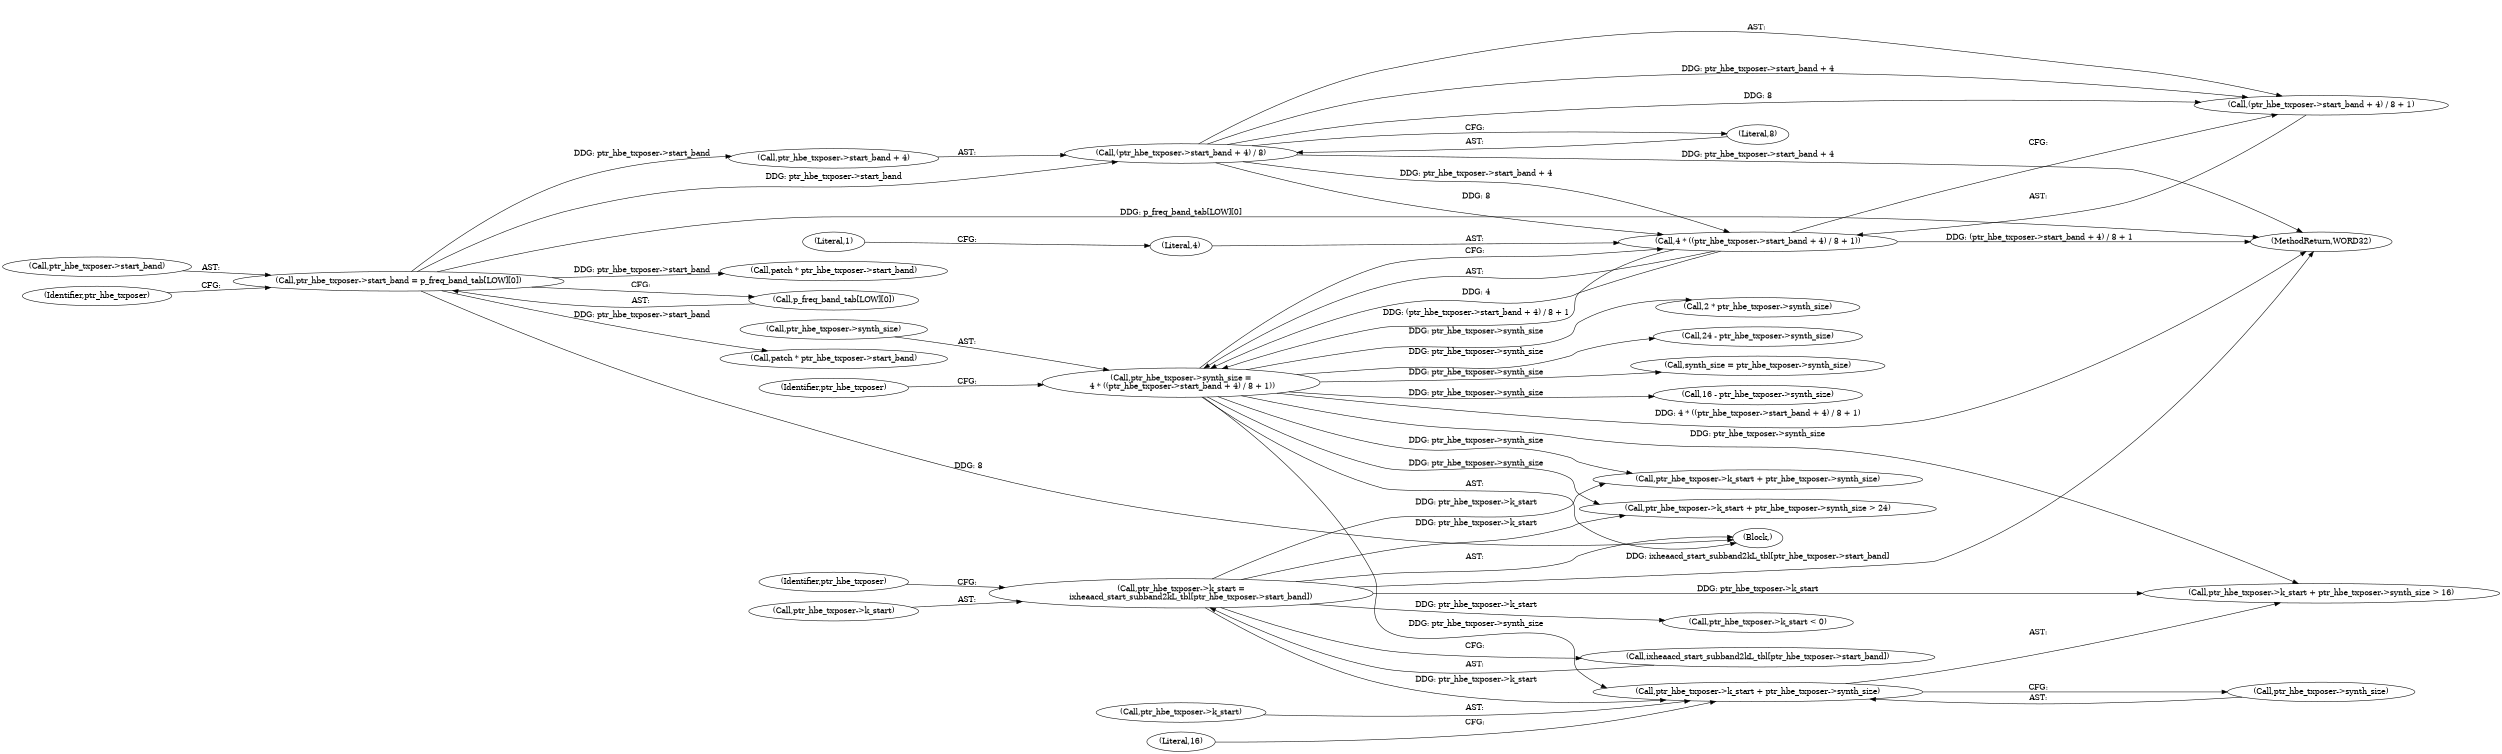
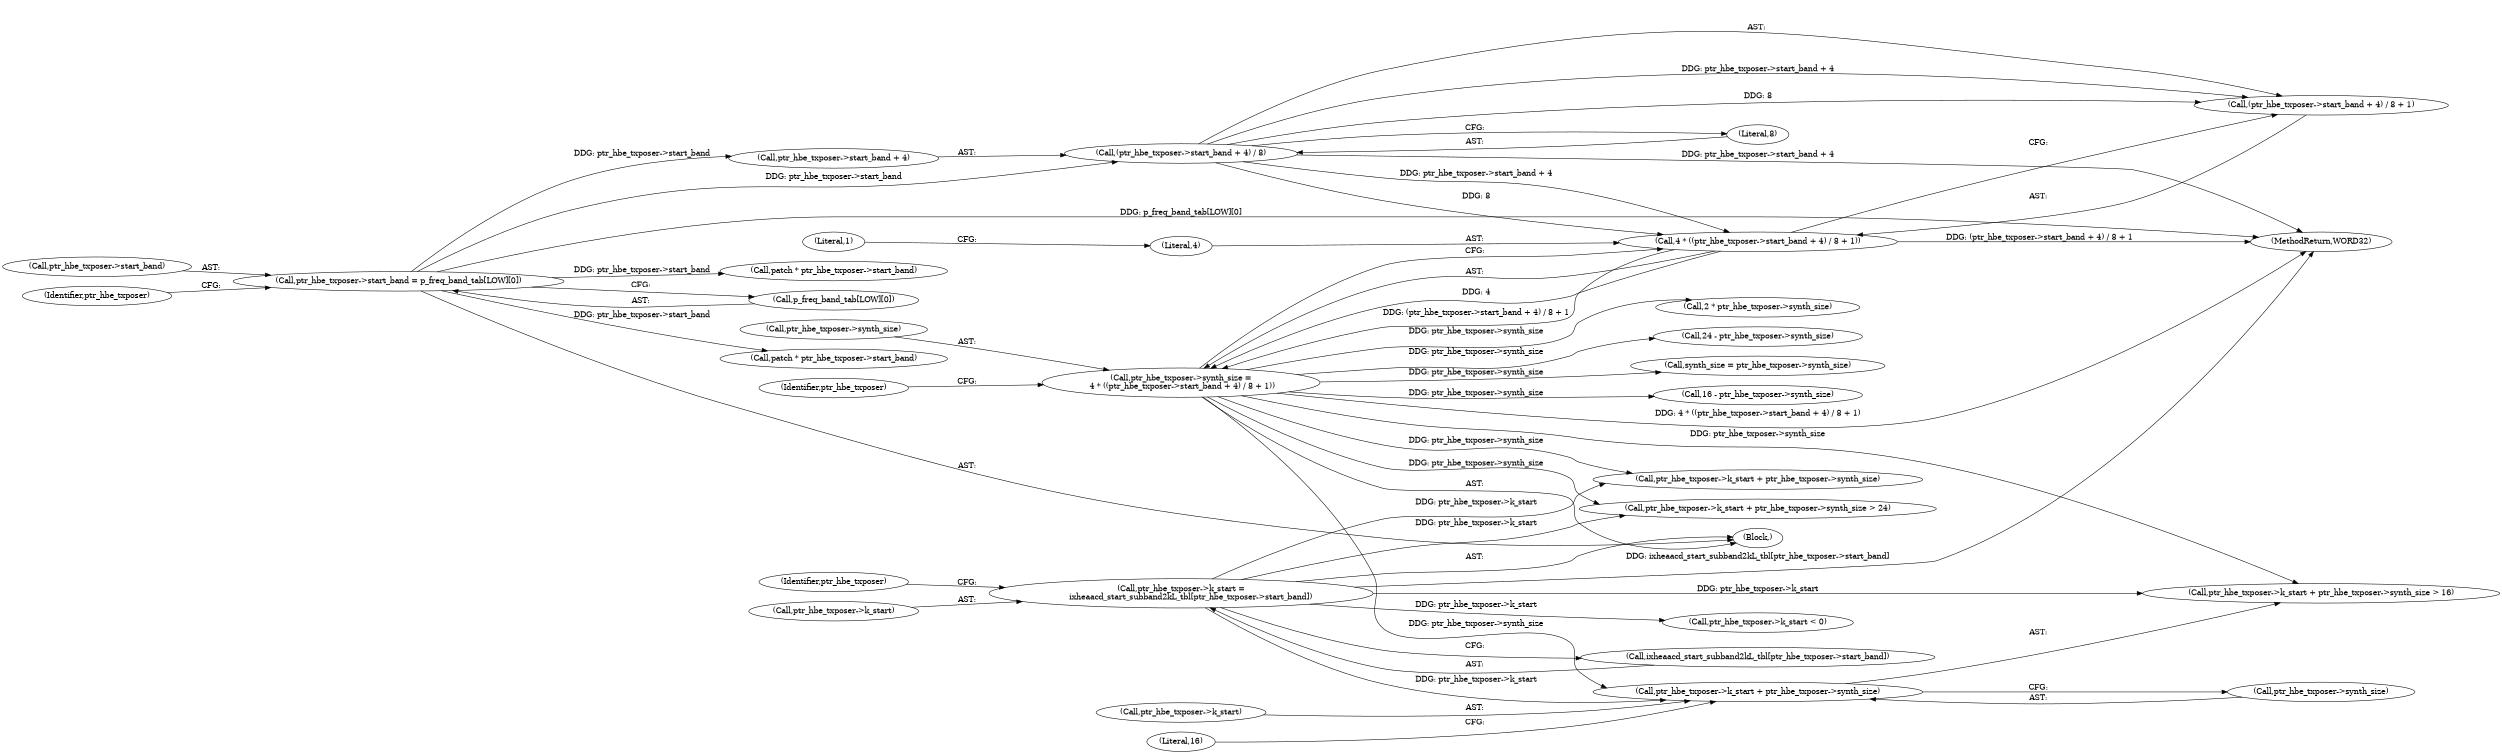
edge "(Call,ptr_hbe_txposer->start_band = p_freq_band_tab[LOW][0])" -> "(Block,)": label "DDG: 8" -> "AST: "
